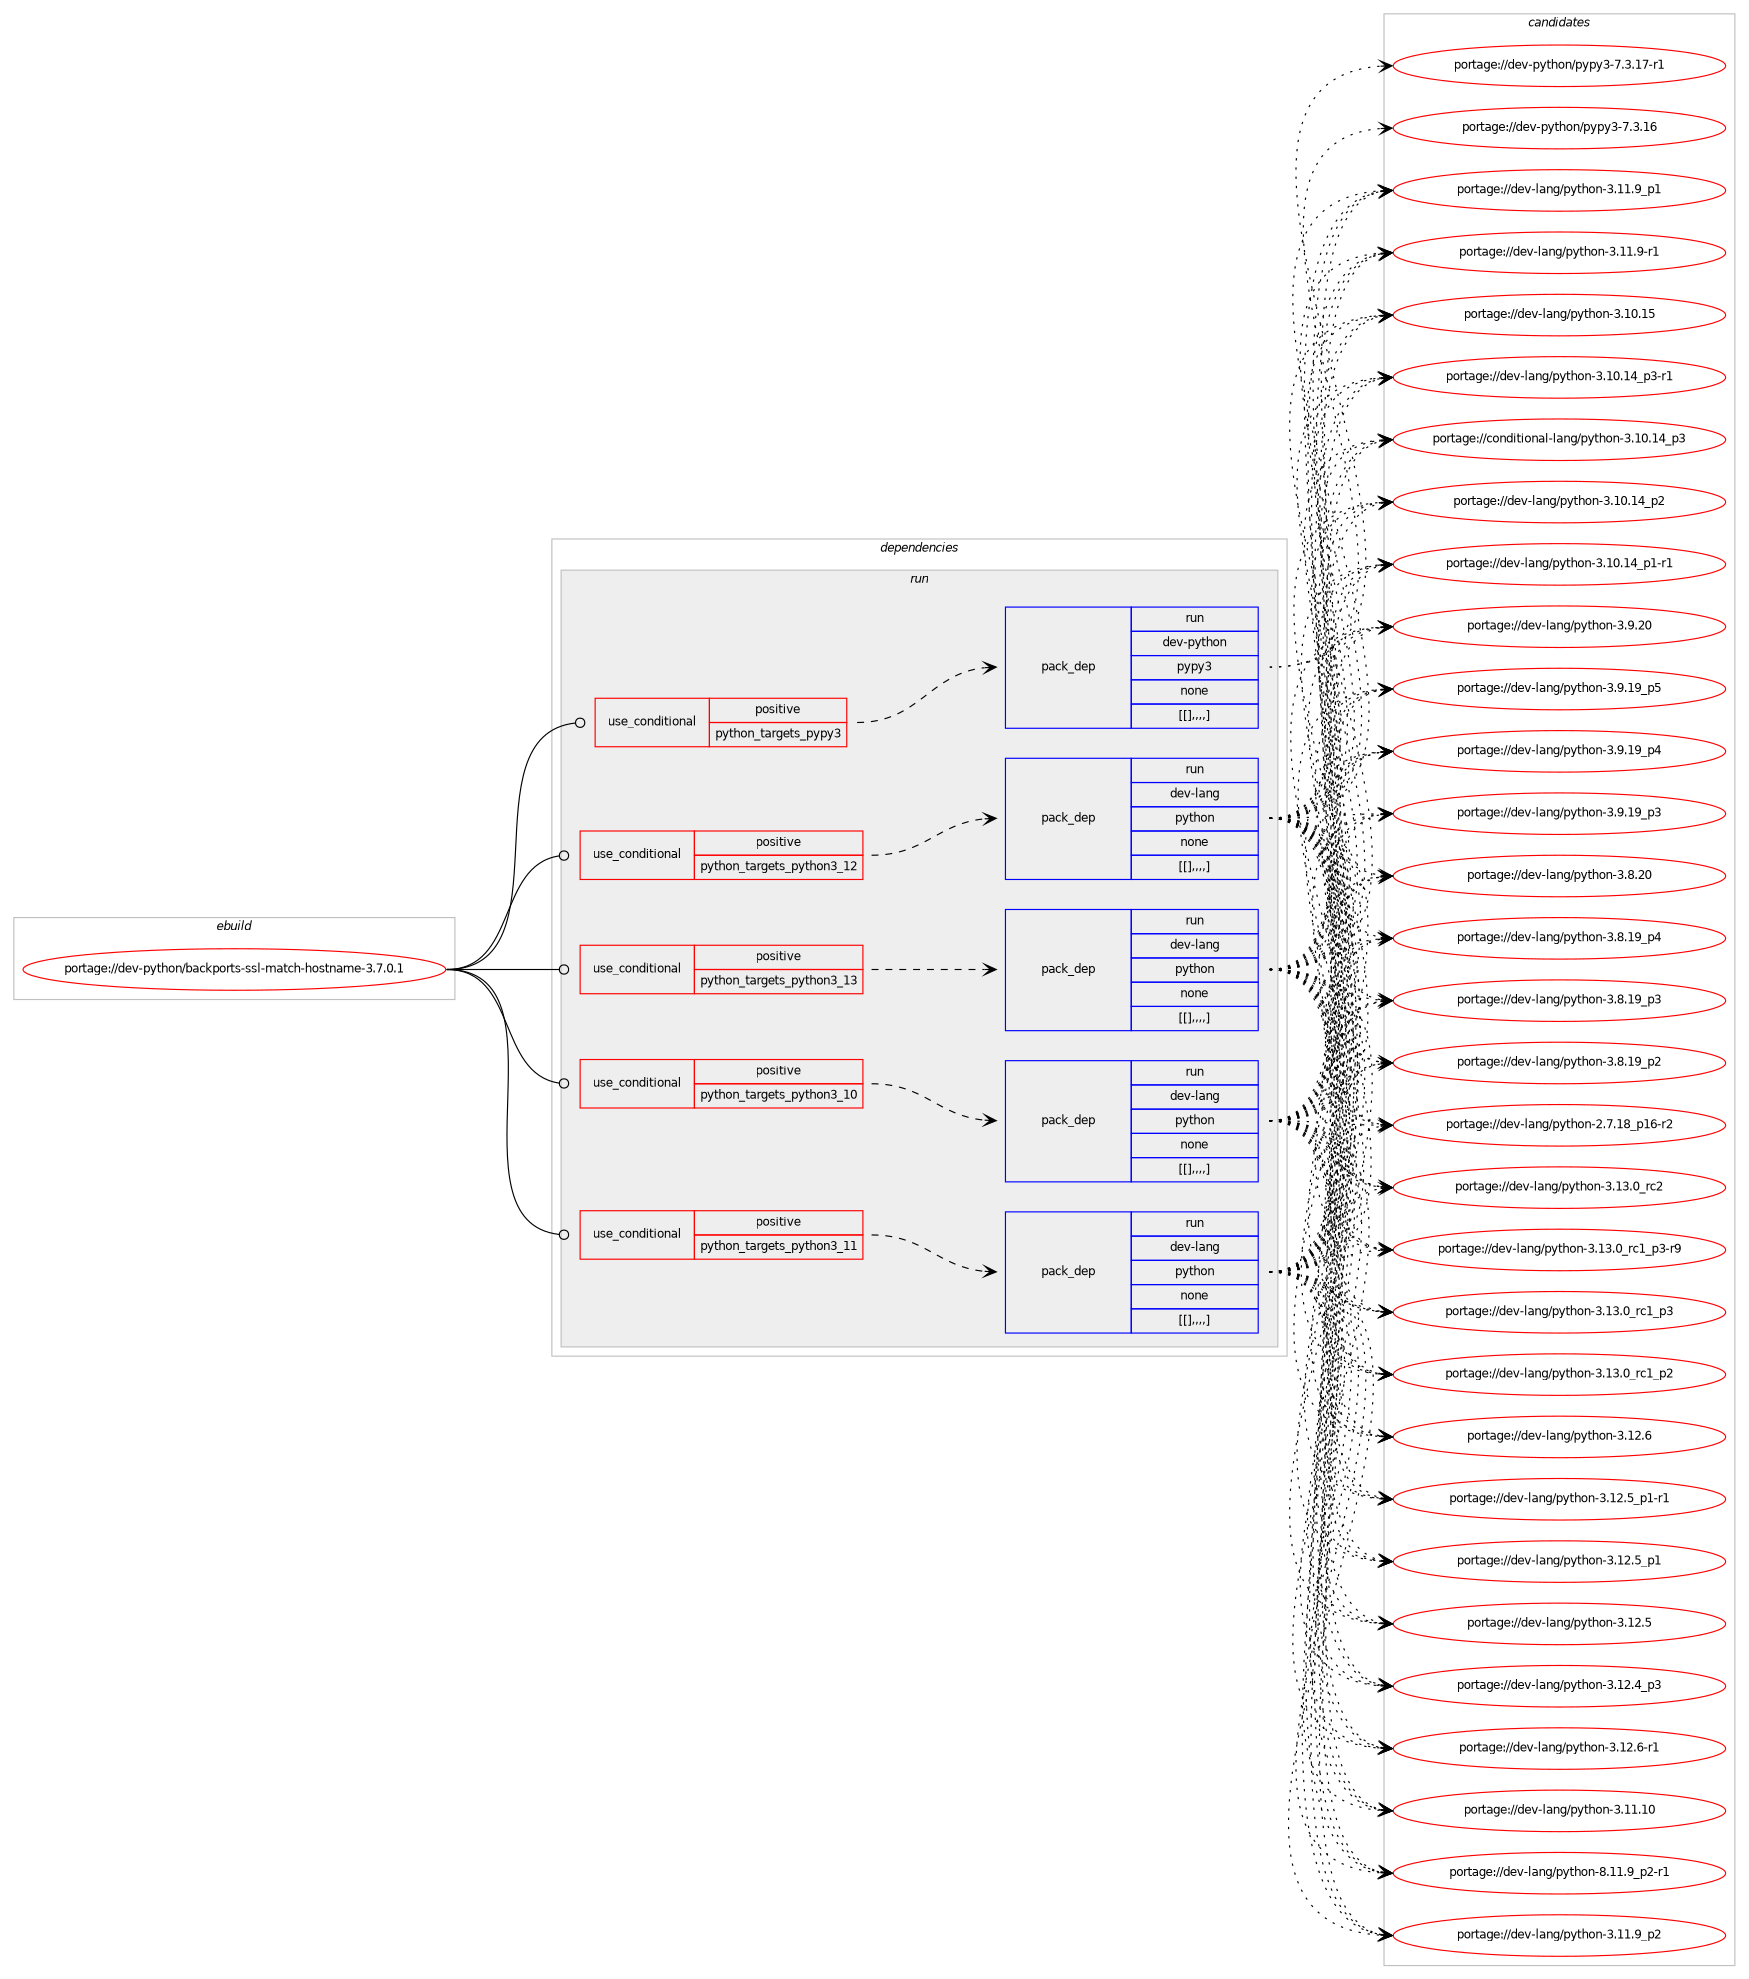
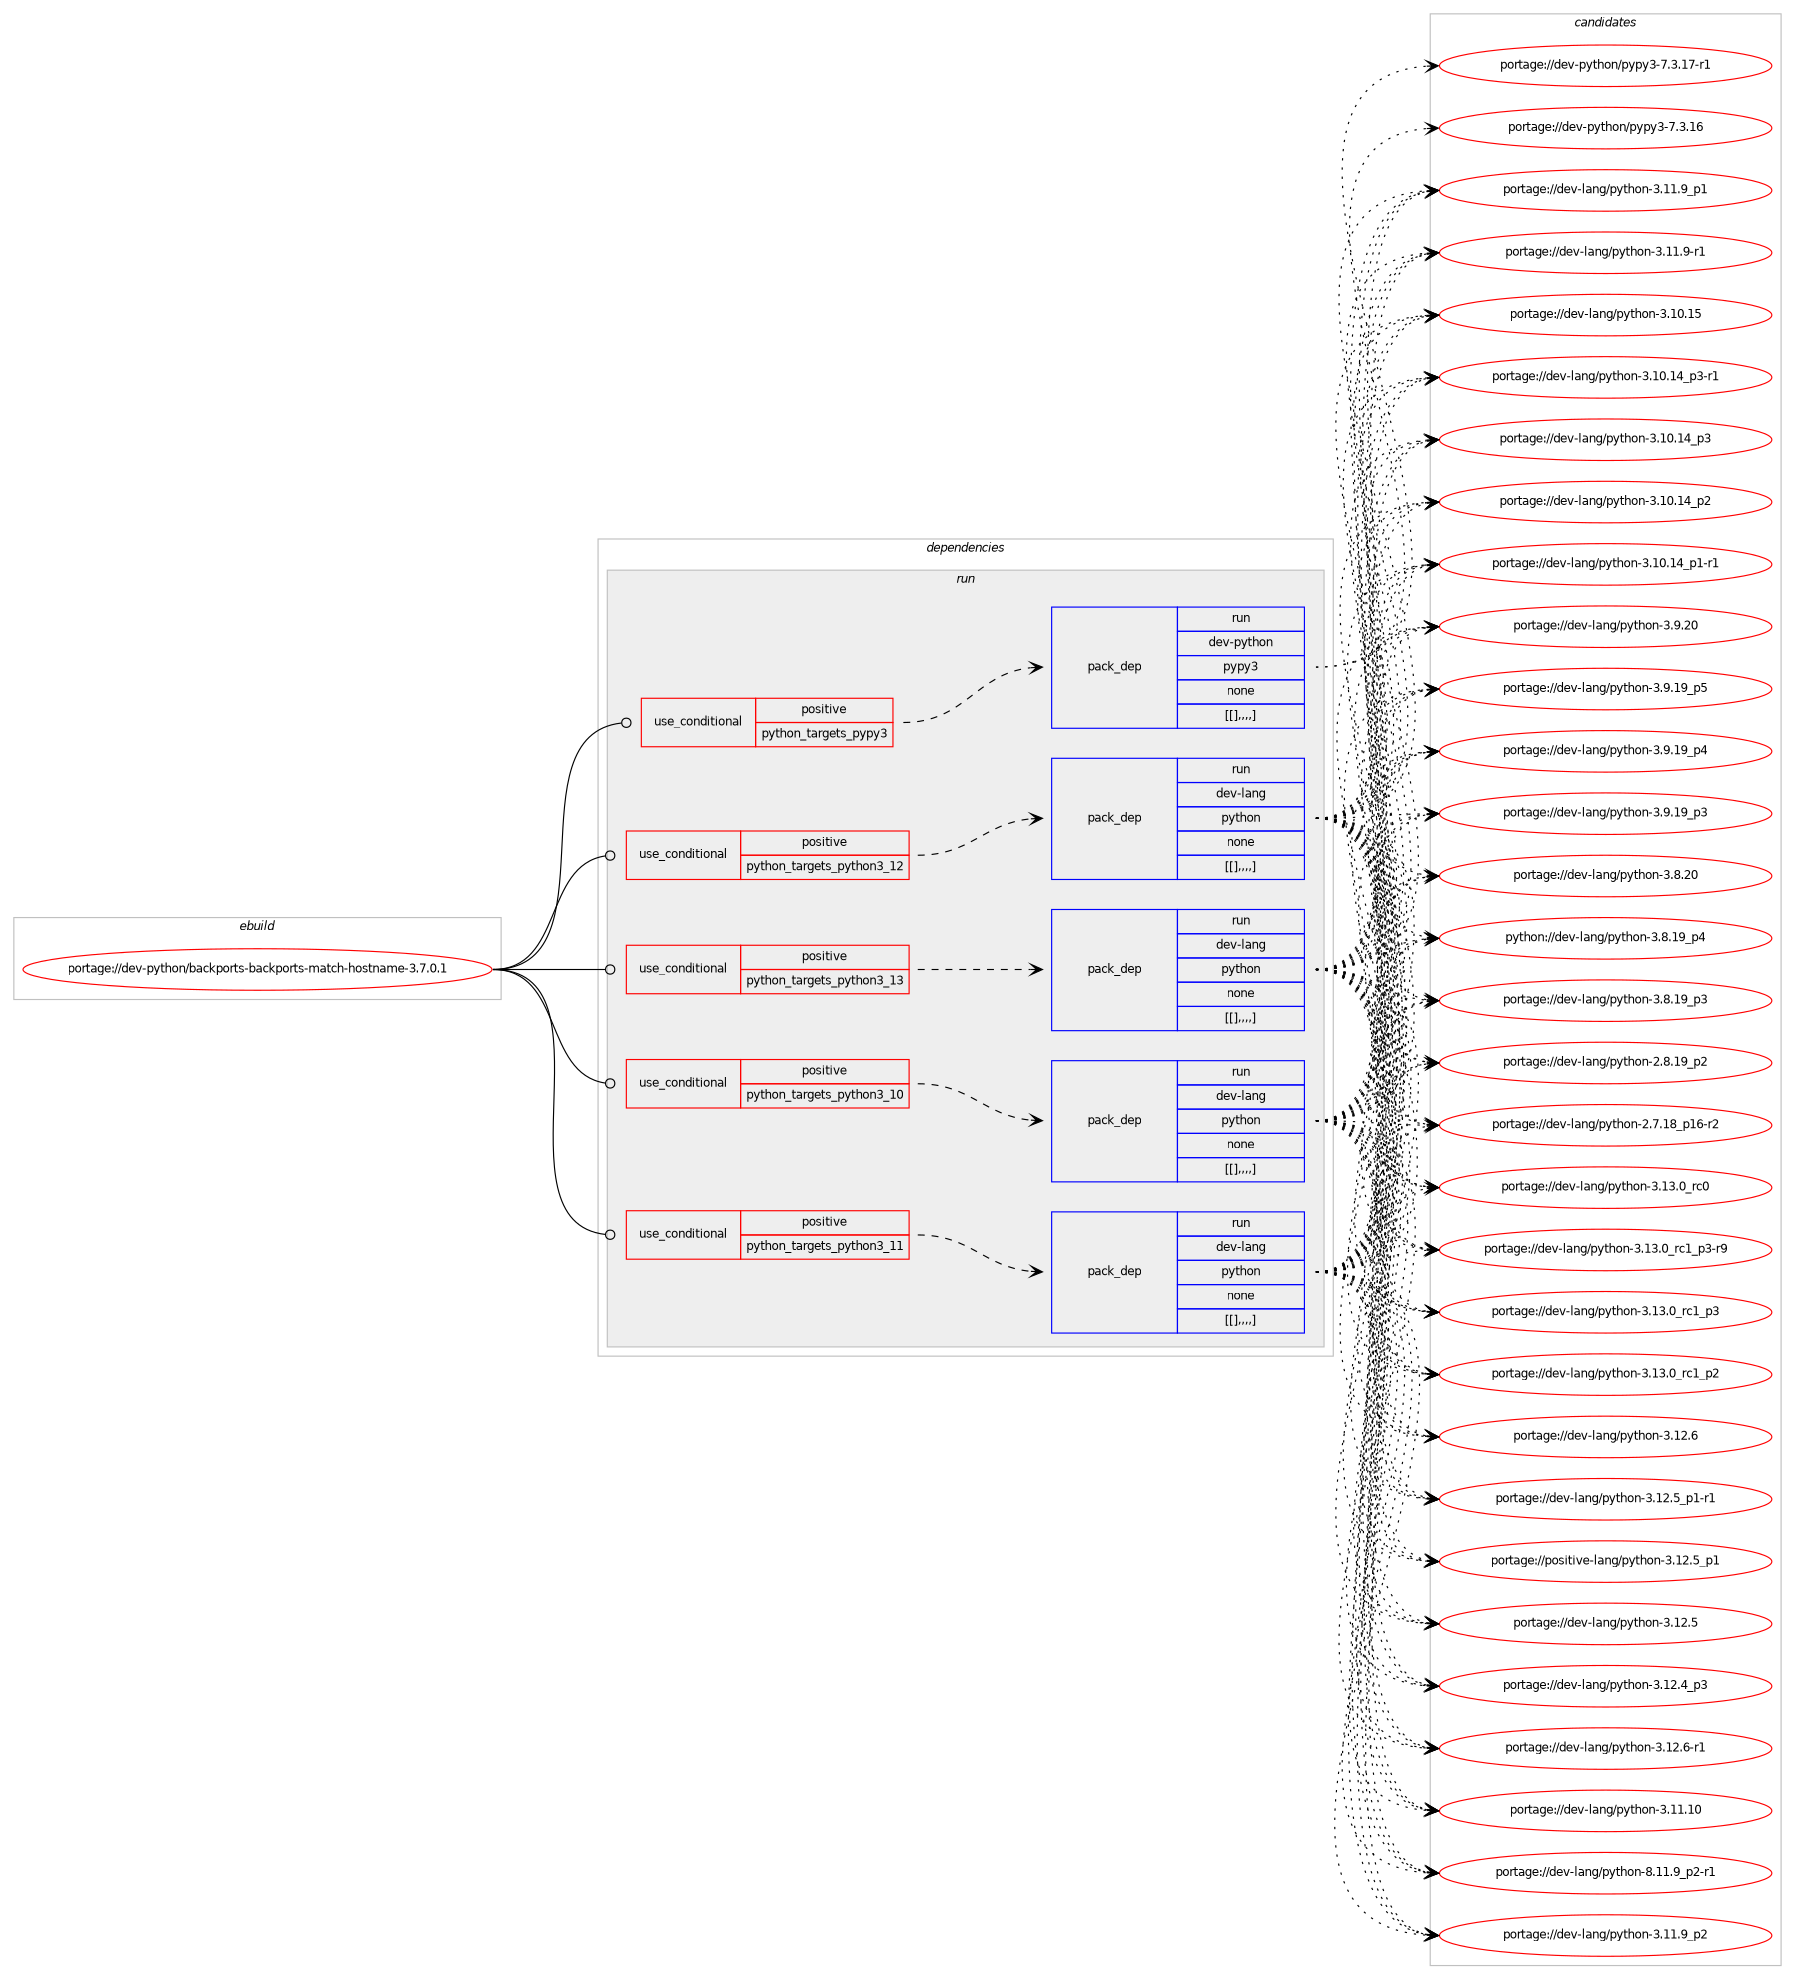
node "portage://conditional-lang/python-3.10.14_p3": label "portage://conditional-lang/python-3.10.14_p3" -> "portage://dev-lang/python-3.10.14_p3"
node "portage://dev-lang/python-3.8.19_p4": label "portage://dev-lang/python-3.8.19_p4" -> "python://dev-lang/python-3.8.19_p4"
node "portage://dev-python/backports-ssl-match-hostname-3.7.0.1": label "portage://dev-python/backports-ssl-match-hostname-3.7.0.1" -> "portage://dev-python/backports-backports-match-hostname-3.7.0.1"
node "portage://dev-lang/python-3.8.19_p2": label "portage://dev-lang/python-3.8.19_p2" -> "portage://dev-lang/python-2.8.19_p2"
node "portage://dev-lang/python-3.13.0_rc2": label "portage://dev-lang/python-3.13.0_rc2" -> "portage://dev-lang/python-3.13.0_rc0"
node "portage://dev-lang/python-3.12.5_p1": label "portage://dev-lang/python-3.12.5_p1" -> "portage://positive-lang/python-3.12.5_p1"
